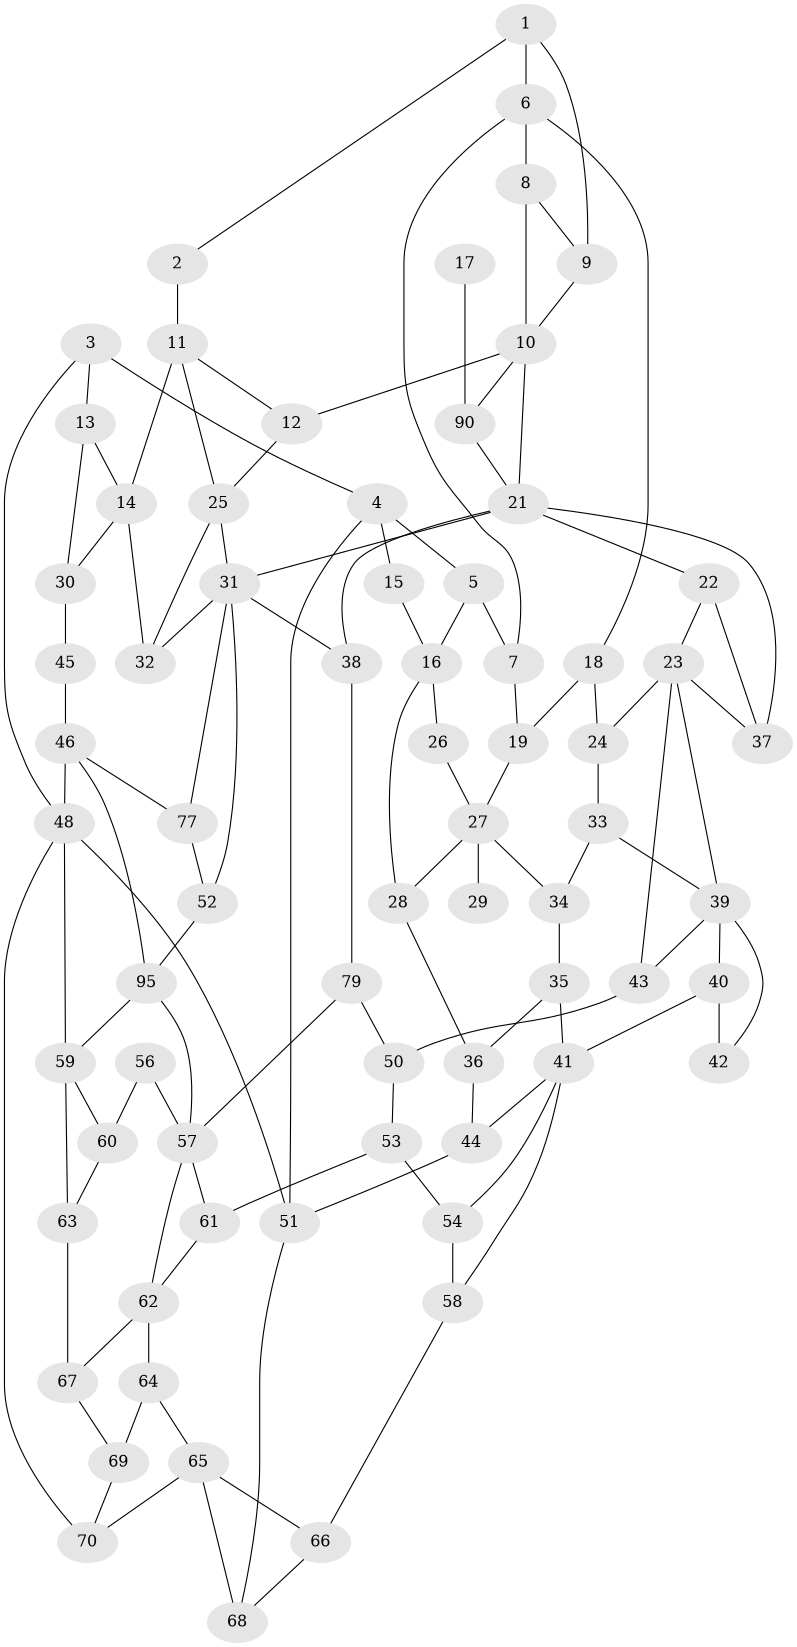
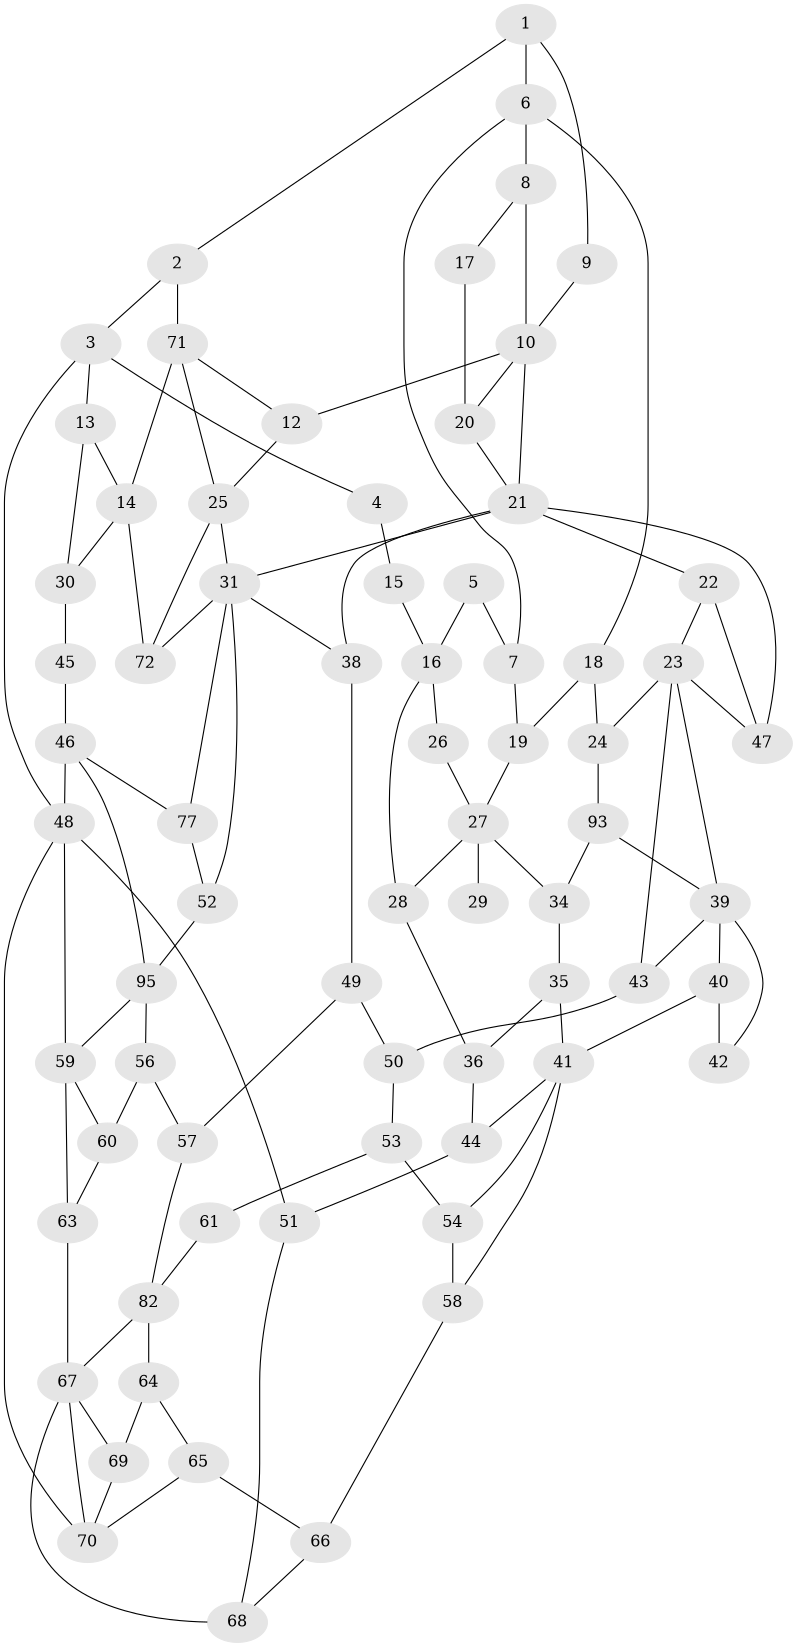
edge "8" -- "9": now "8" -- "17"
edge "2" -- "3": added
node "11": label "11" -> "71"
node "90": label "90" -> "20"
edge "4" -- "5": removed
node "32": label "32" -> "72"
node "37": label "37" -> "47"
node "33": label "33" -> "93"
edge "4" -- "51": removed
node "79": label "79" -> "49"
edge "95" -- "57": now "95" -- "56"
edge "57" -- "61": removed
node "62": label "62" -> "82"
edge "67" -- "70": added
edge "65" -- "68": now "67" -- "68"
